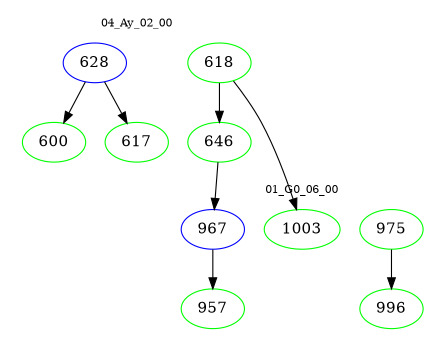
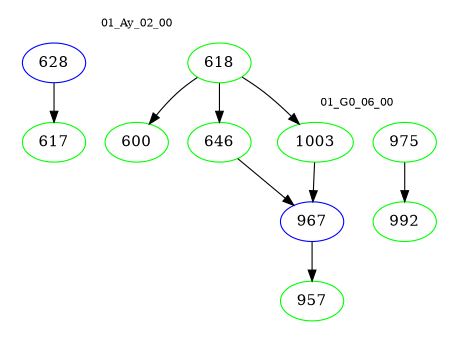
cluster "04_Ay_02_00": label "04_Ay_02_00" -> "01_Ay_02_00"
edge "628" -> "600": now "618" -> "600"
edge "1003" -> "967": added
node "996": label "996" -> "992"
